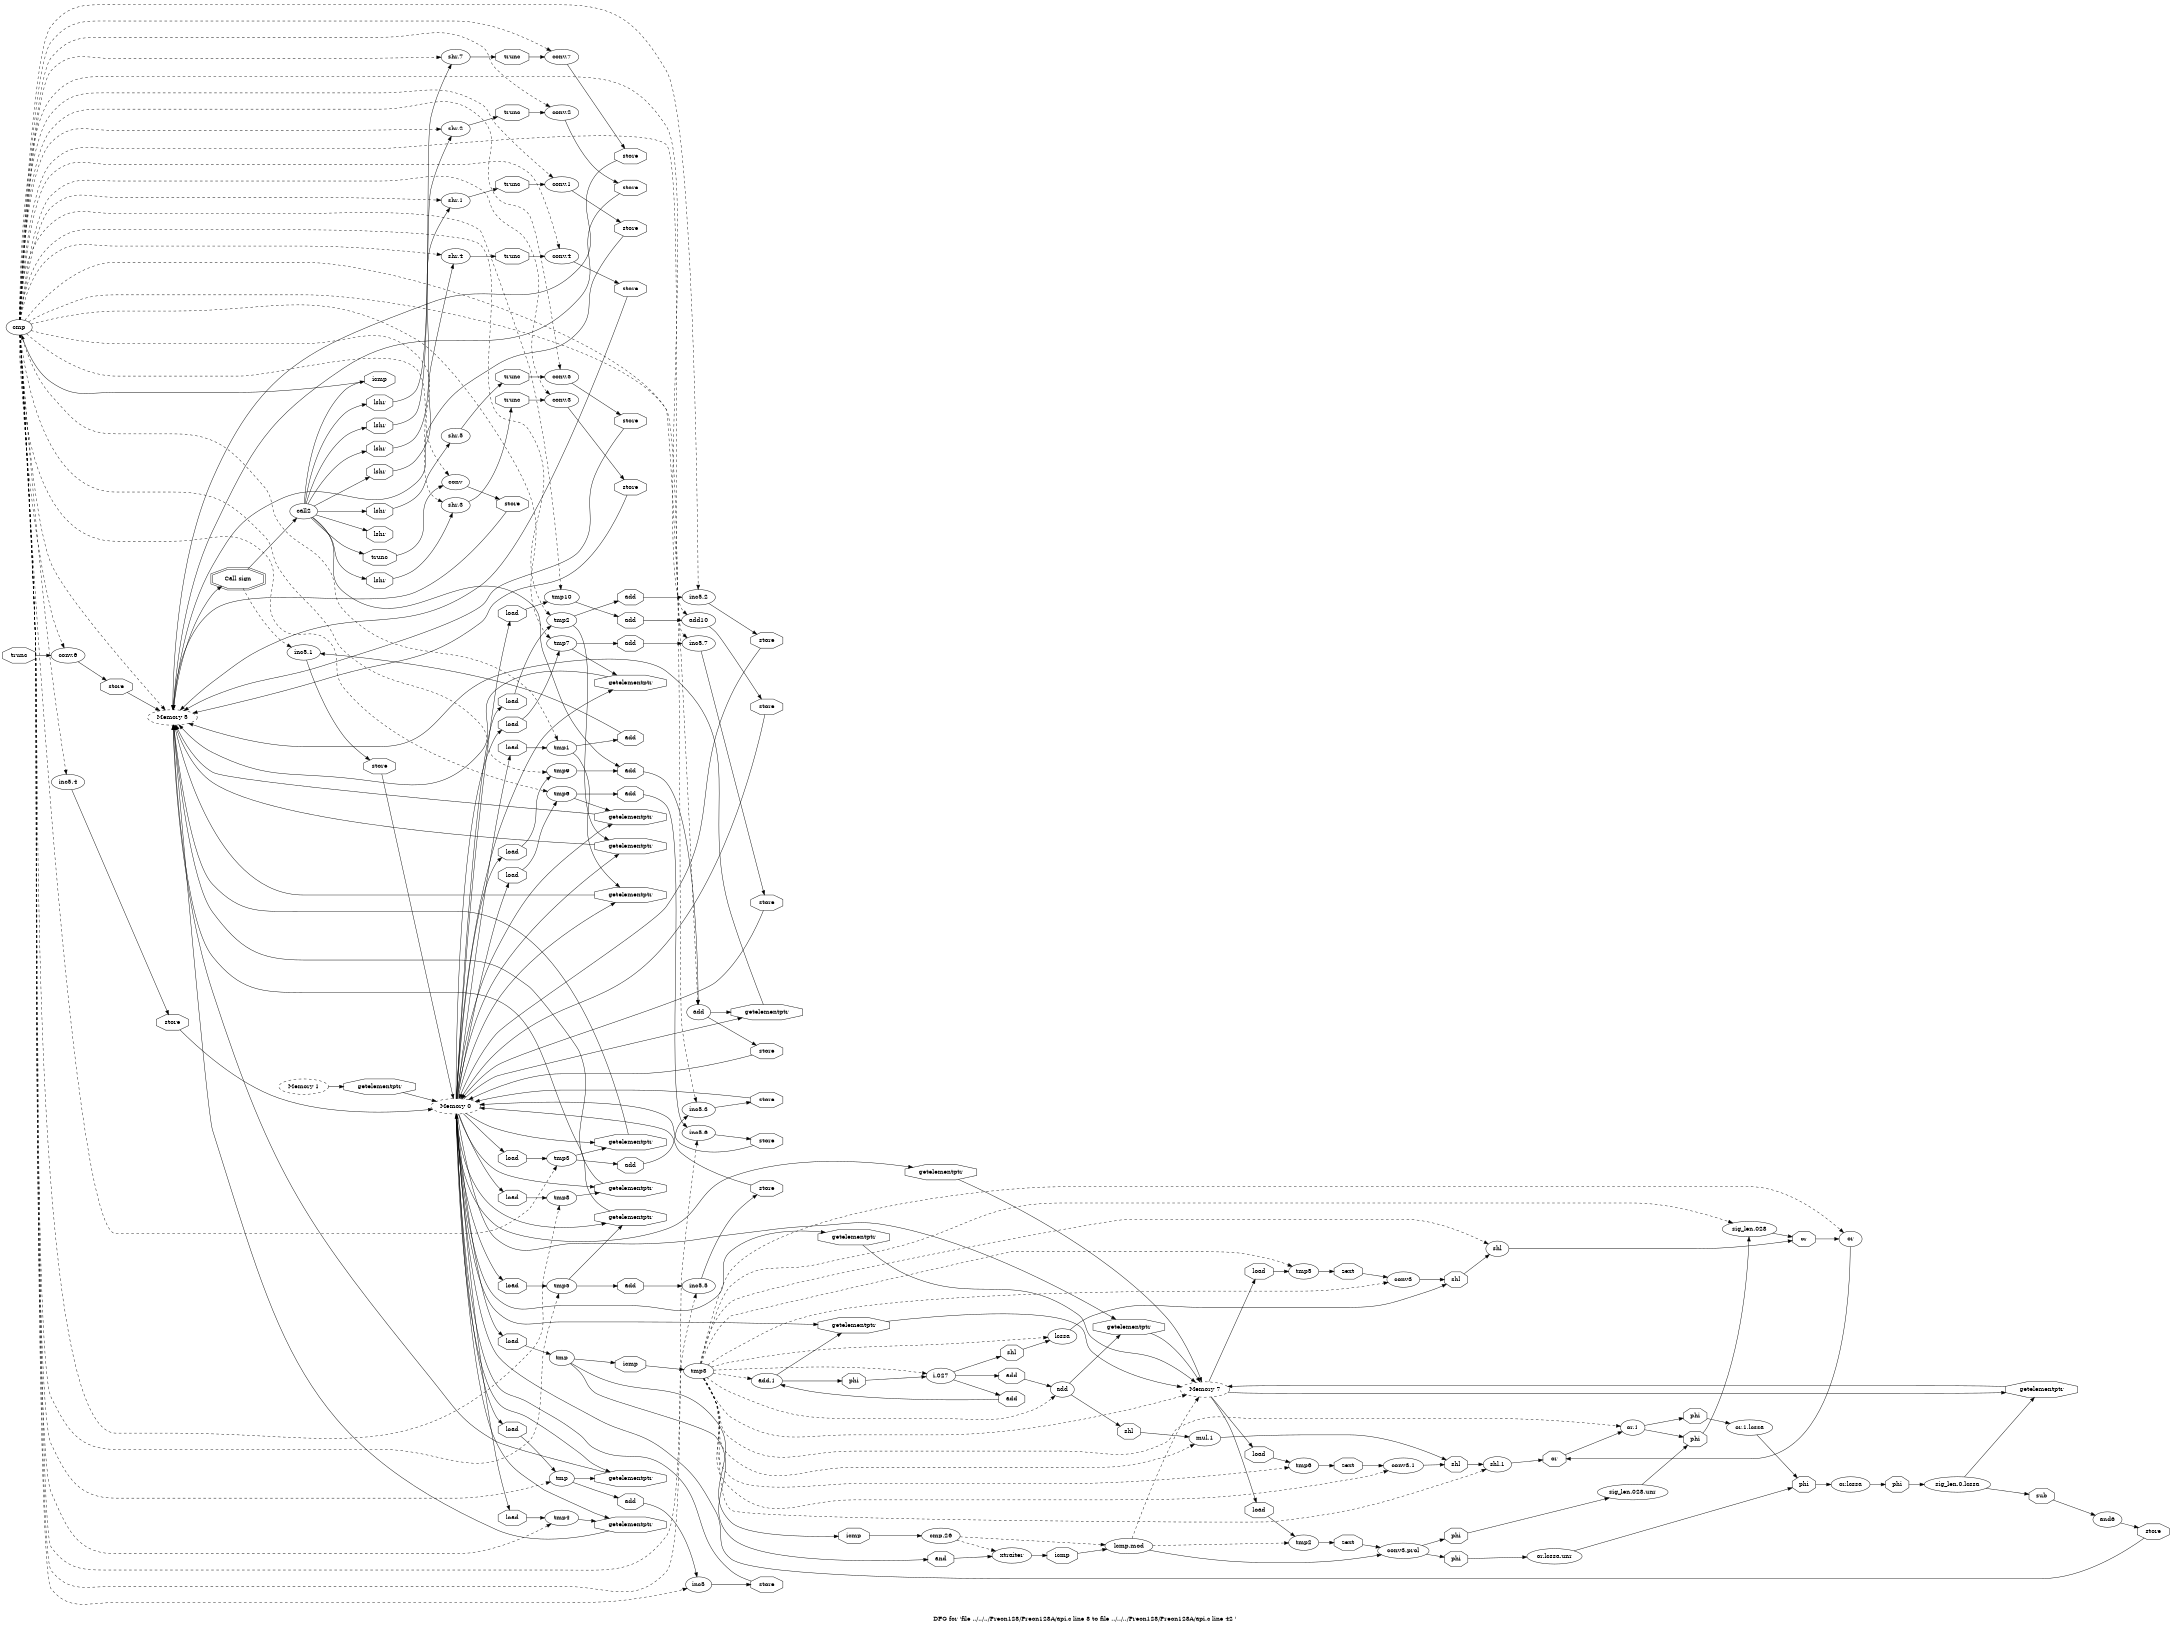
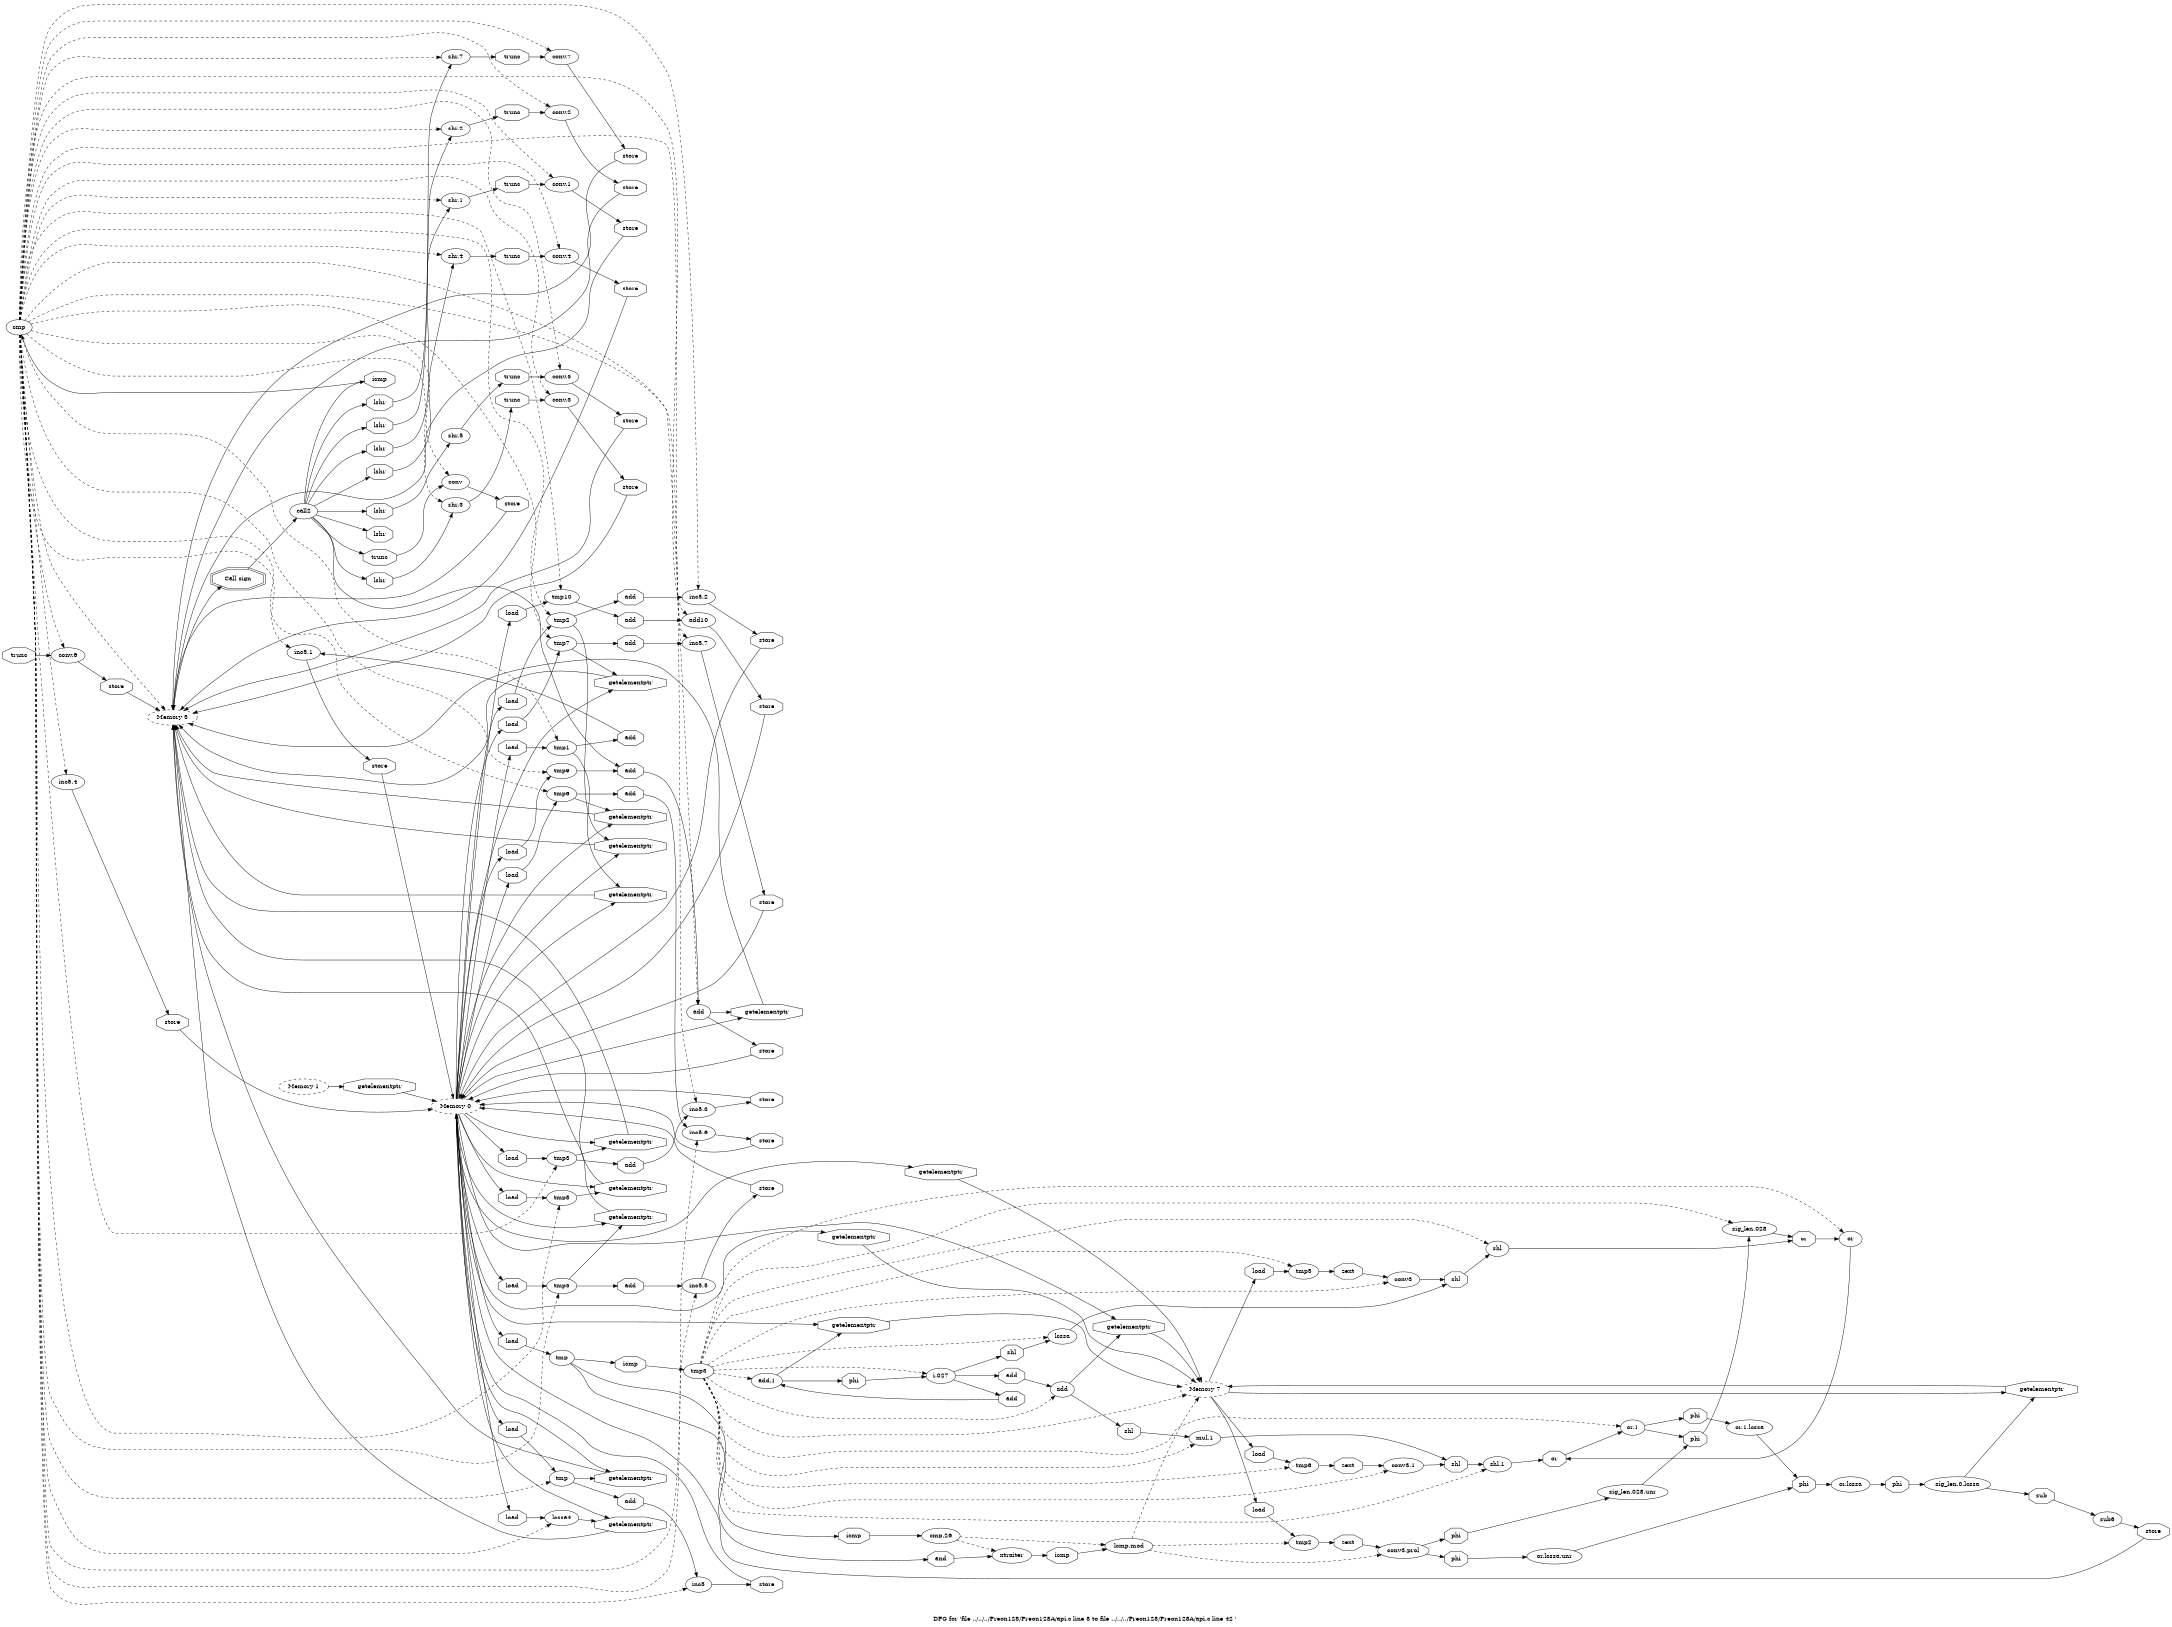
edge "Call sign" -> "inc5.1": now "cmp" -> "inc5.1"
node "tmp4": label "tmp4" -> "lcssa4"
node "and6": label "and6" -> "sub6"
edge "lcmp.mod" -> "conv3.prol": style solid -> dashed
